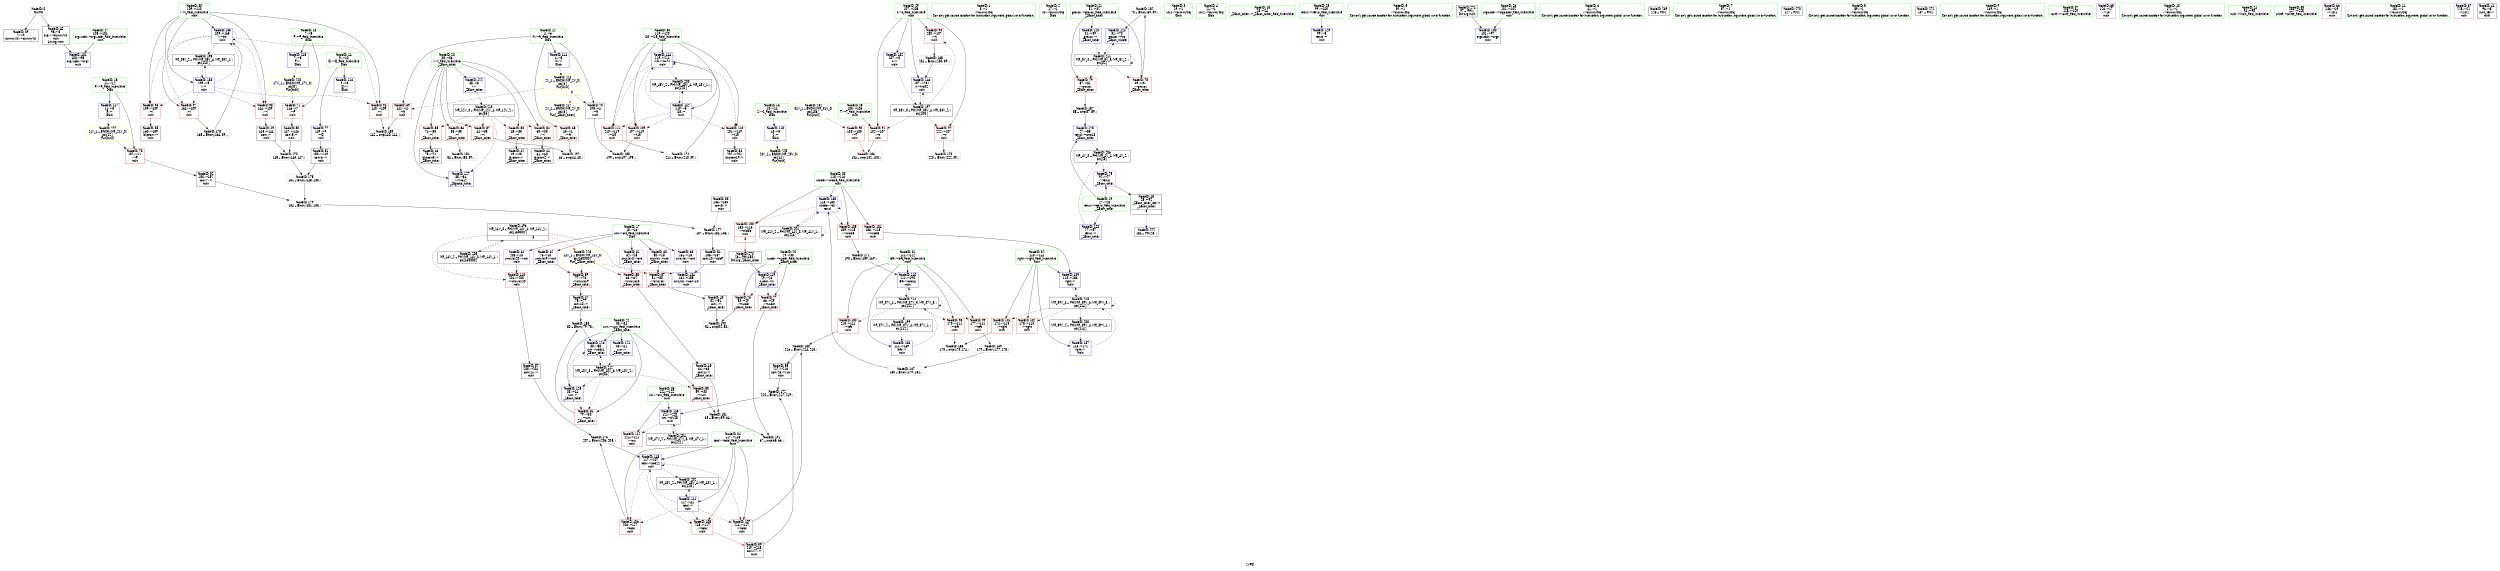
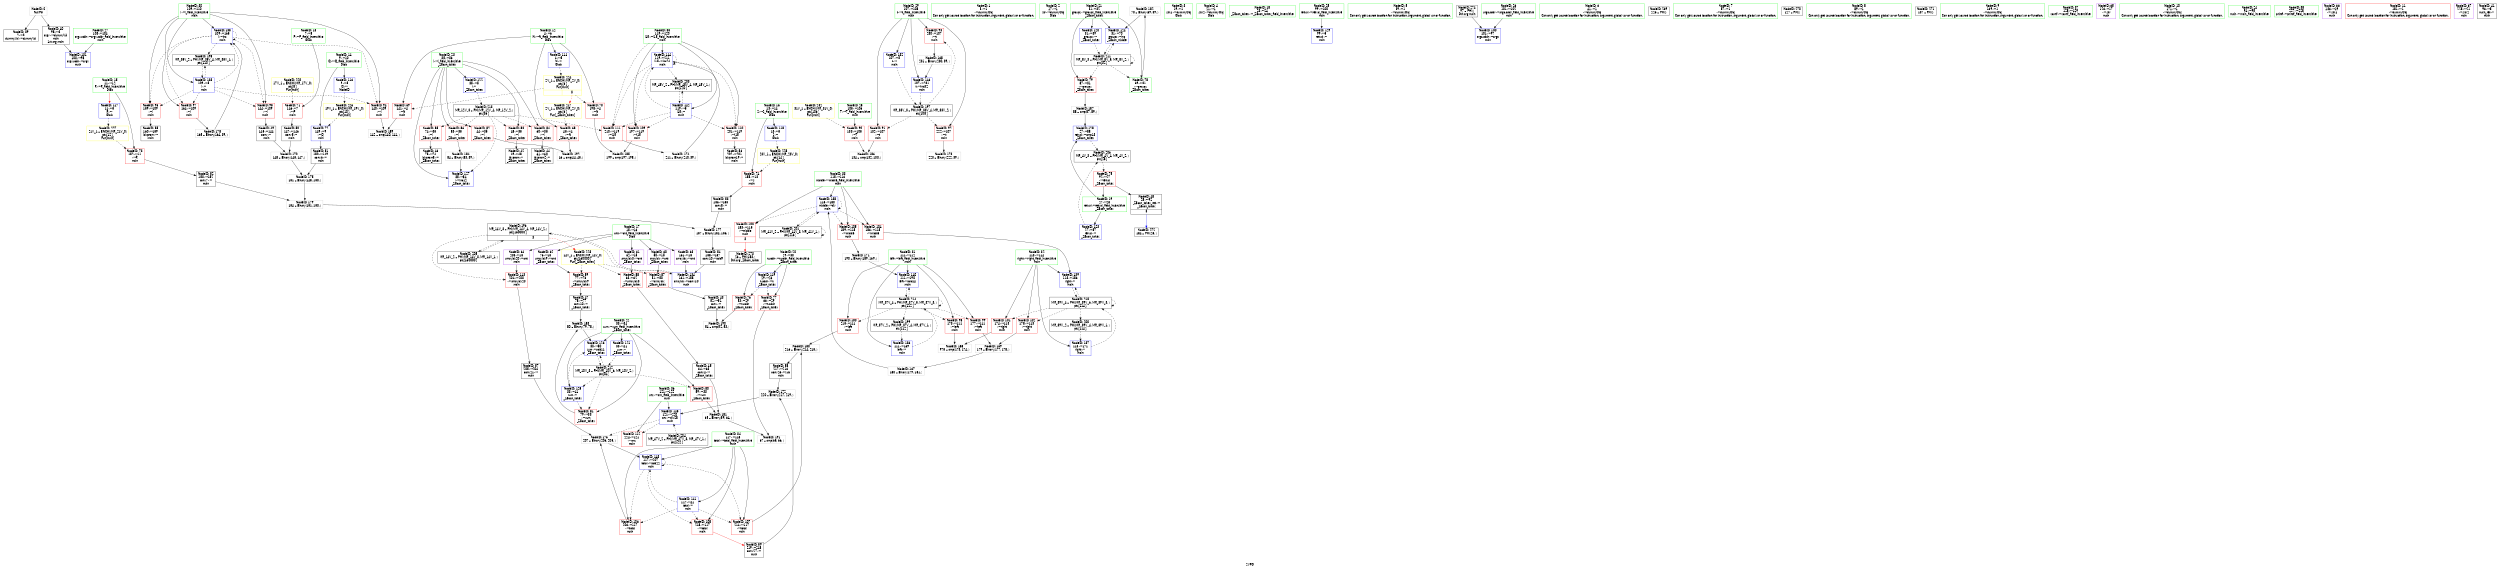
node "NodeID: 11": color green -> red
edge "NodeID: 21" -> "NodeID: 124": added
node "NodeID: 115": removed
edge "NodeID: 35" -> "NodeID: 111": style solid -> dashed
node "NodeID: 78": color red -> green
node "NodeID: 116": text "Glob" -> "NodeID"
edge "NodeID: 15" -> "NodeID: 117": color black -> red
edge "NodeID: 197" -> "NodeID: 146": removed
node "NodeID: 226": added
node "NodeID: 70": color black -> red
edge "NodeID: 213" -> "NodeID: 82": now "NodeID: 213" -> "NodeID: 111"
edge "NodeID: 217" -> "NodeID: 68": added
edge "NodeID: 28" -> "NodeID: 91": now "NodeID: 28" -> "NodeID: 90"
edge "NodeID: 90" -> "NodeID: 186": color red -> black
node "NodeID: 74": added
node "NodeID: 75": color purple -> red
node "NodeID: 127": text "_Z8global_takex" -> "_Z8can_takex"
edge "NodeID: 19" -> "NodeID: 75": reversed
node "NodeID: 138": text "retval" -> "main"
edge "NodeID: 138" -> "NodeID: 103": color red -> black
edge "NodeID: 138" -> "NodeID: 104": added
edge "NodeID: 53" -> "NodeID: 177": style dashed -> solid
edge "NodeID: 48" -> "NodeID: 272": style dashed -> solid
edge "NodeID: 134" -> "NodeID: 196": added
edge "NodeID: 273" -> "NodeID: 119": removed
edge "NodeID: 20" -> "NodeID: 119": color red -> black
edge "NodeID: 102" -> "NodeID: 169": added
node "NodeID: 188": text "175 = cmp(173, 174, )" -> "975 = cmp(173, 174, )"
edge "NodeID: 145" -> "NodeID: 204": now "NodeID: 145" -> "NodeID: 176"
node "NodeID: 202": removed
